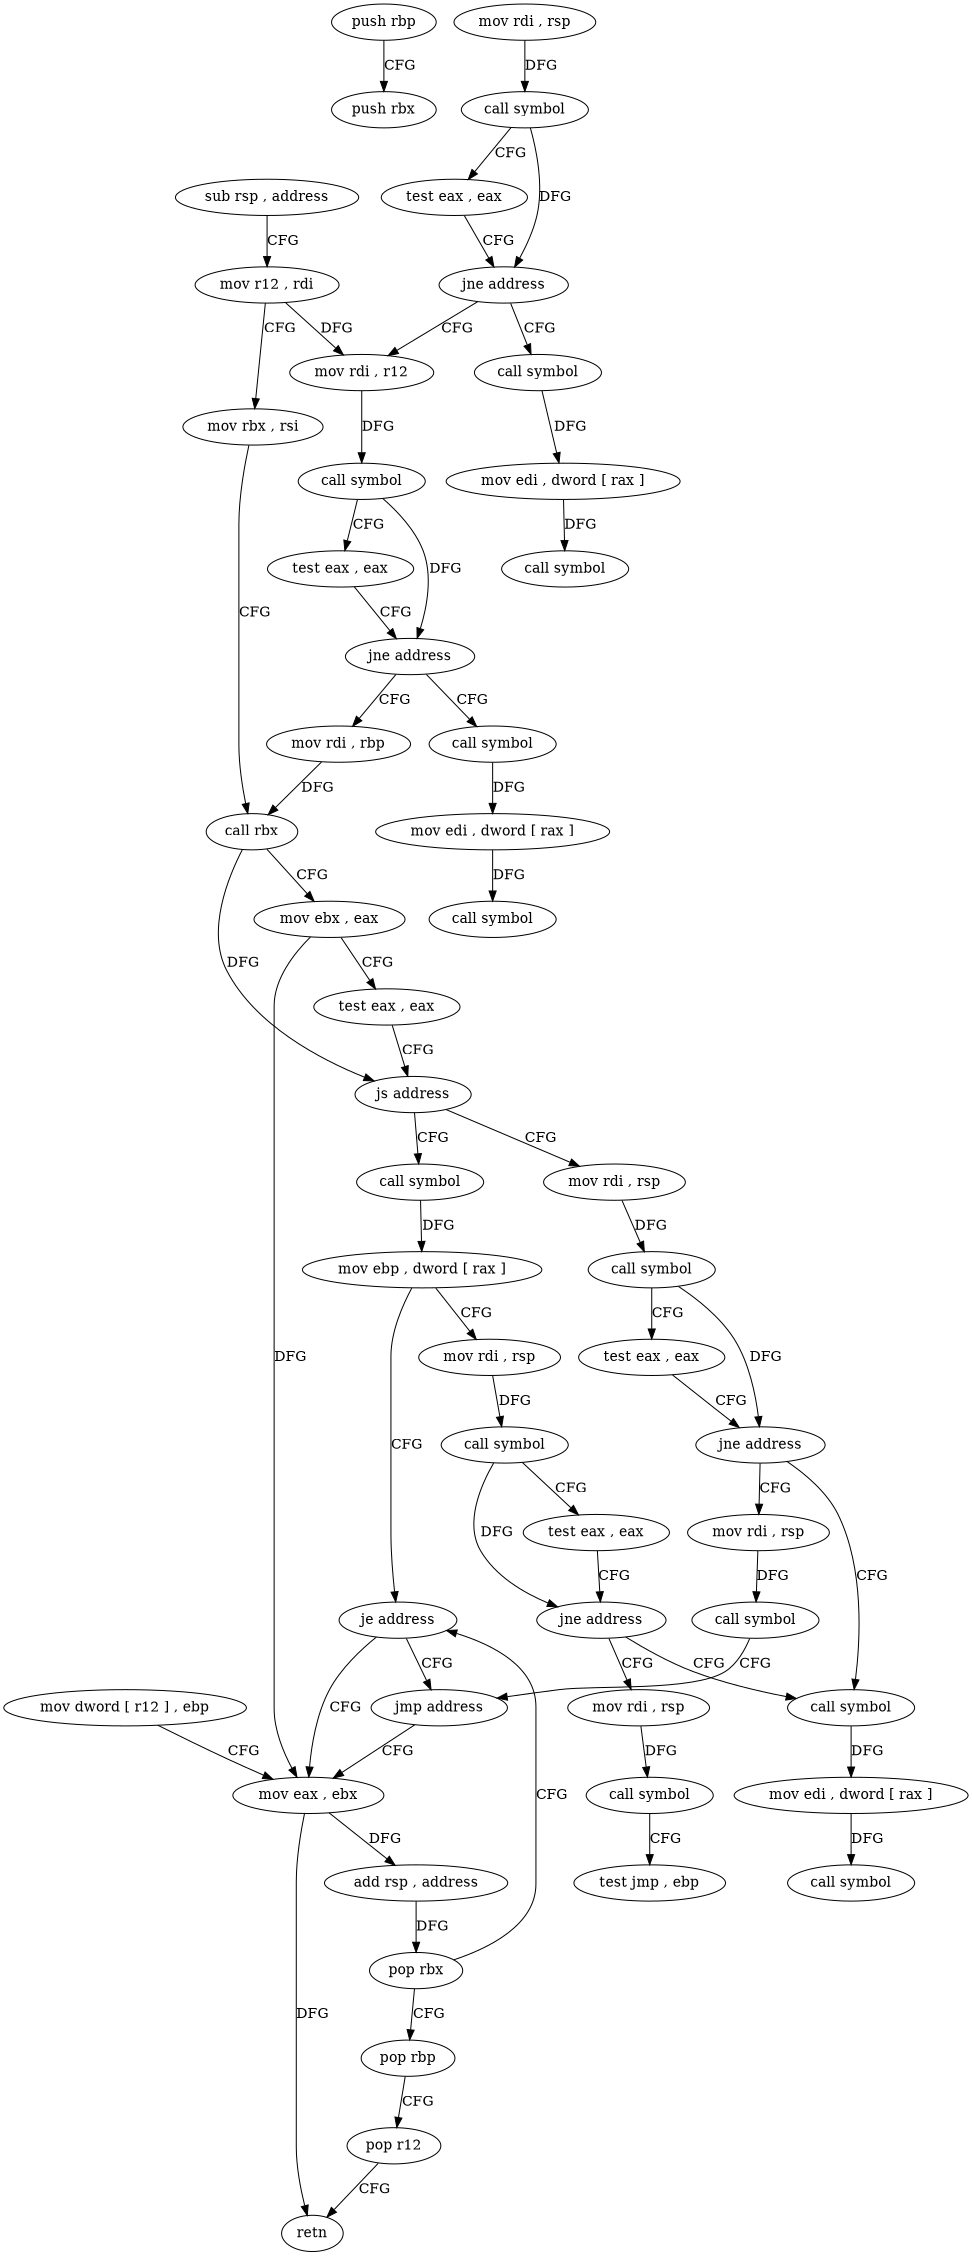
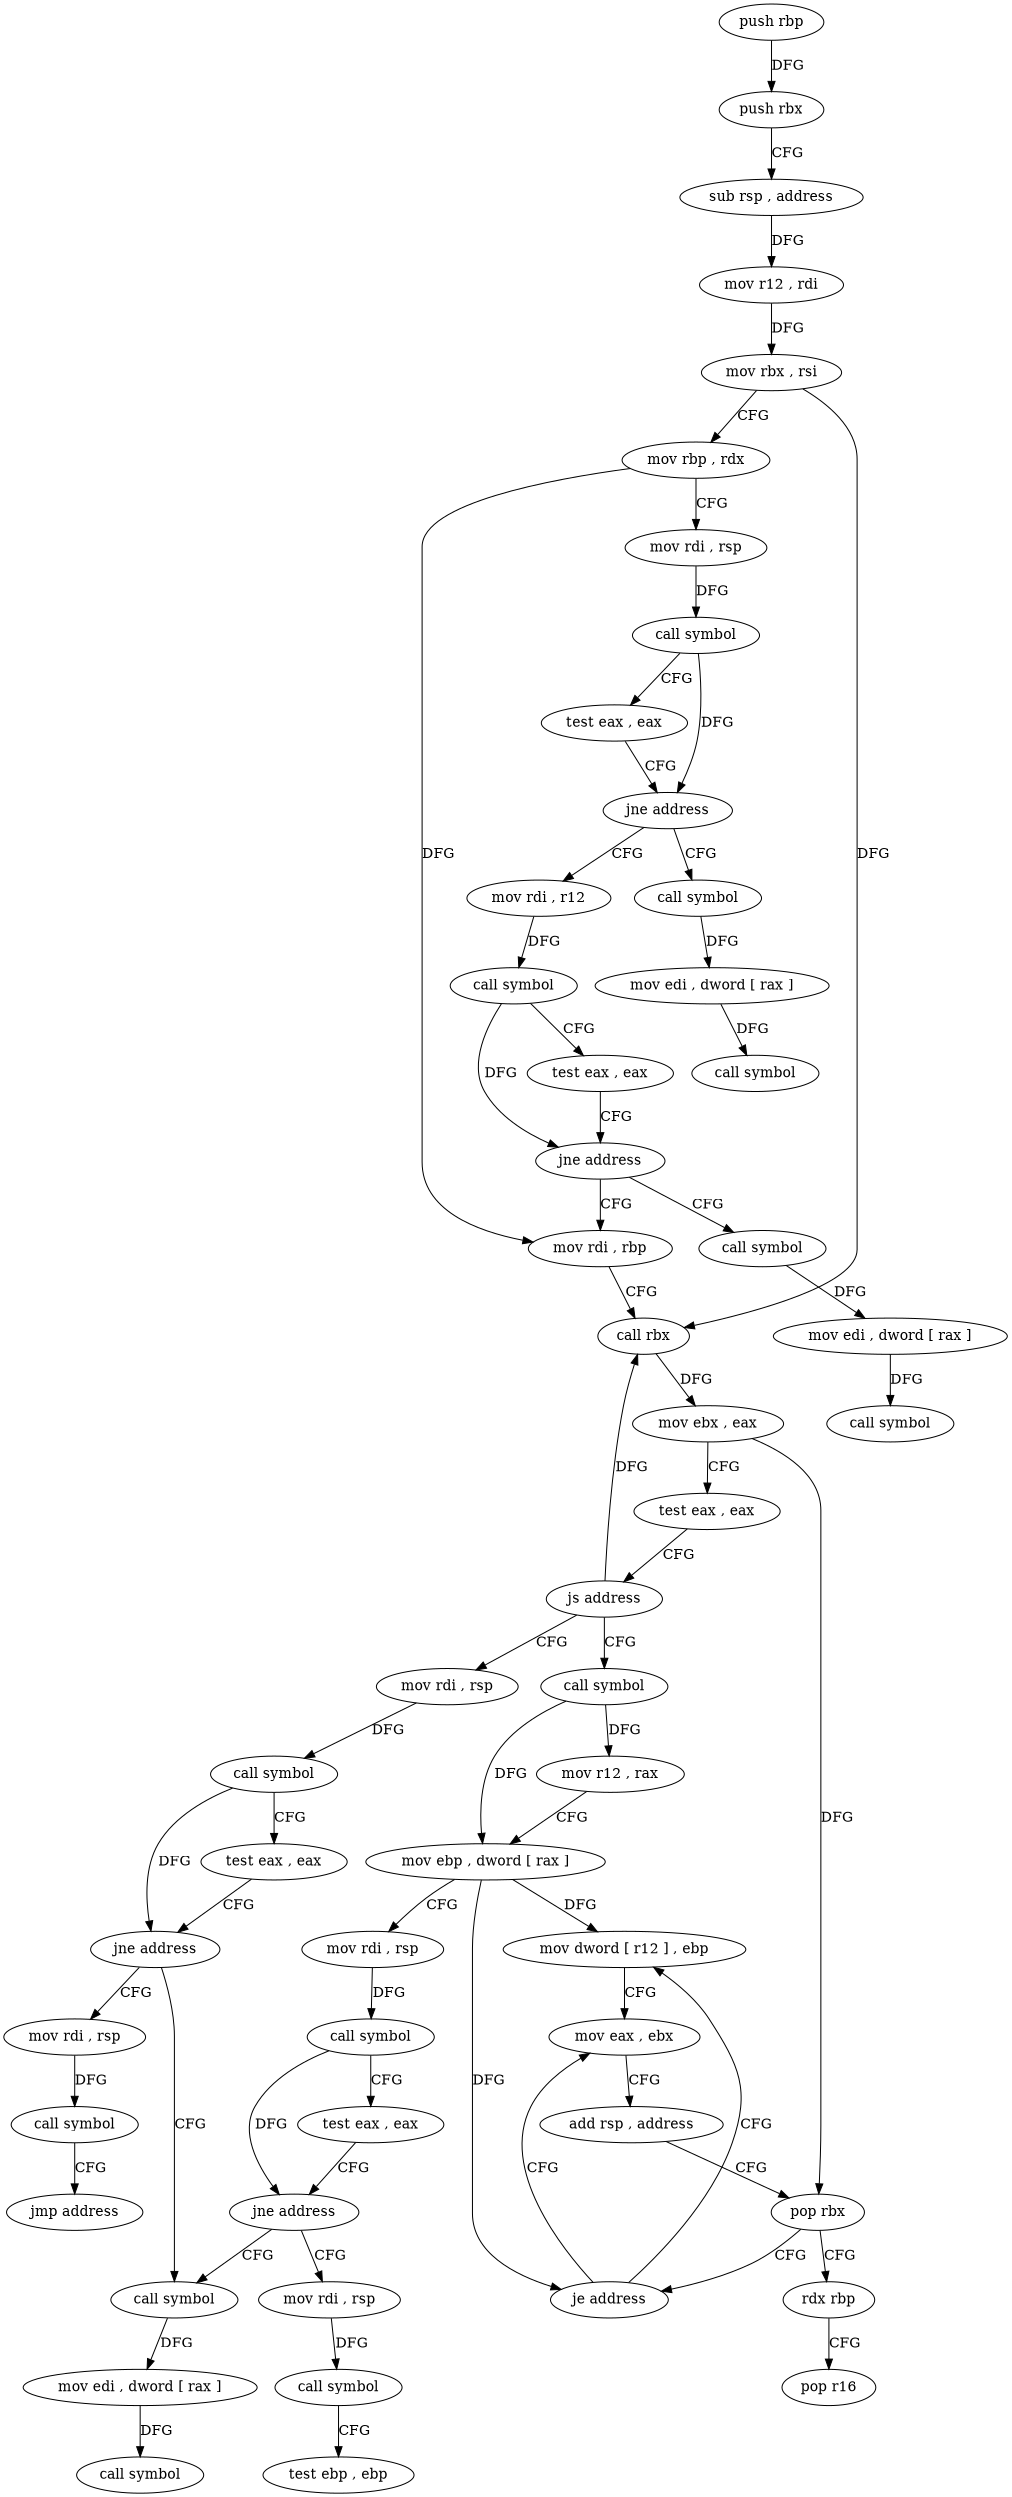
edge "push rbp" -> "push rbx": label "CFG" -> "DFG"
edge "push rbx" -> "sub rsp , address": added, label "CFG"
edge "sub rsp , address" -> "mov r12 , rdi": label "CFG" -> "DFG"
edge "mov r12 , rdi" -> "mov rdi , r12": removed, label "DFG"
edge "mov r12 , rdi" -> "mov rbx , rsi": label "CFG" -> "DFG"
node "mov rbp , rdx": added
edge "mov rbx , rsi" -> "call rbx": label "CFG" -> "DFG"
edge "mov rdi , rbp" -> "call rbx": label "DFG" -> "CFG"
edge "call rbx" -> "mov ebx , eax": label "CFG" -> "DFG"
edge "call rbx" -> "js address": reversed
edge "mov ebx , eax" -> "mov eax , ebx": now "mov ebx , eax" -> "pop rbx"
edge "mov ebp , dword [ rax ]" -> "je address": label "CFG" -> "DFG"
edge "je address" -> "jmp address": now "je address" -> "mov dword [ r12 ] , ebp"
edge "jmp address" -> "mov eax , ebx": removed, label "CFG"
node "mov r12 , rax": added
edge "mov eax , ebx" -> "add rsp , address": label "DFG" -> "CFG"
node "test jmp , ebp": label "test jmp , ebp" -> "test ebp , ebp"
edge "mov ebp , dword [ rax ]" -> "mov dword [ r12 ] , ebp": added, label "DFG"
edge "add rsp , address" -> "pop rbx": label "DFG" -> "CFG"
node "pop rbp": label "pop rbp" -> "rdx rbp"
node "pop r12": label "pop r12" -> "pop r16"
node "retn": removed
